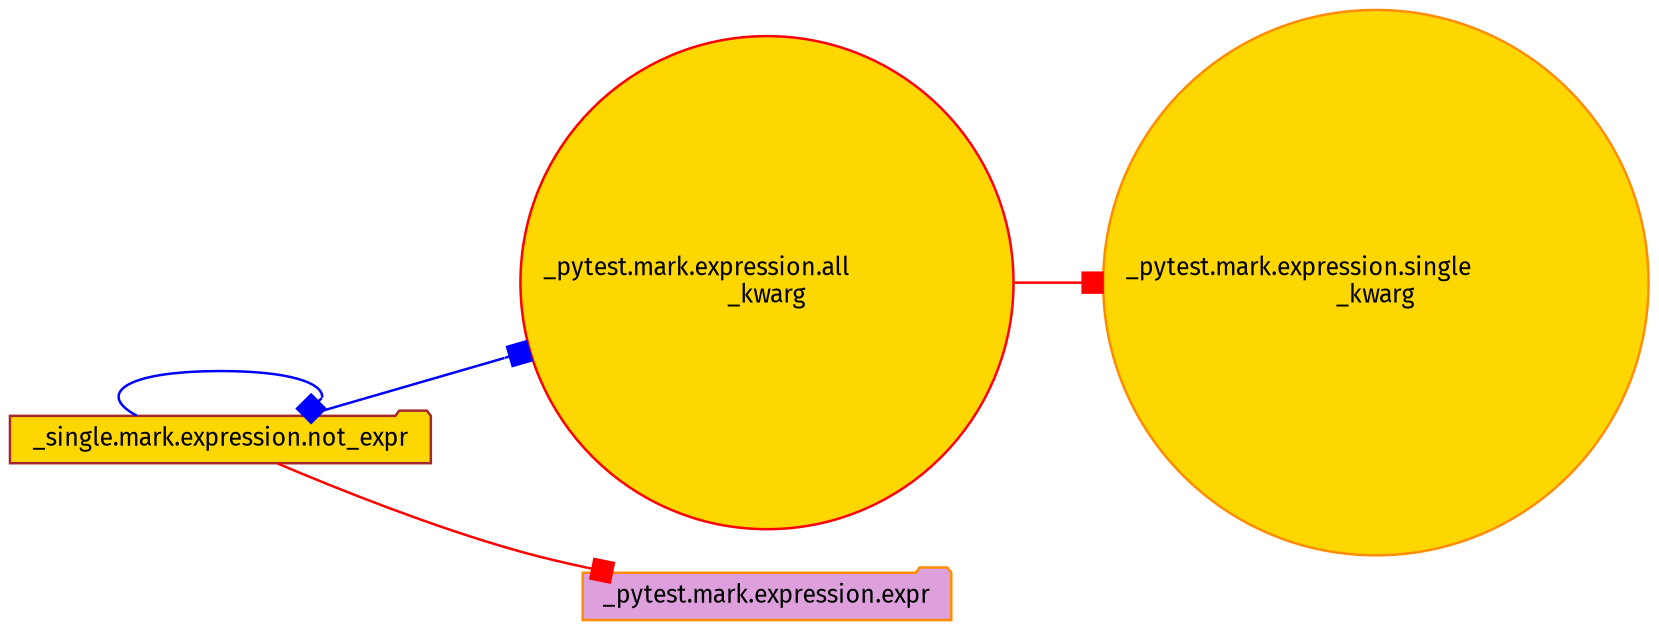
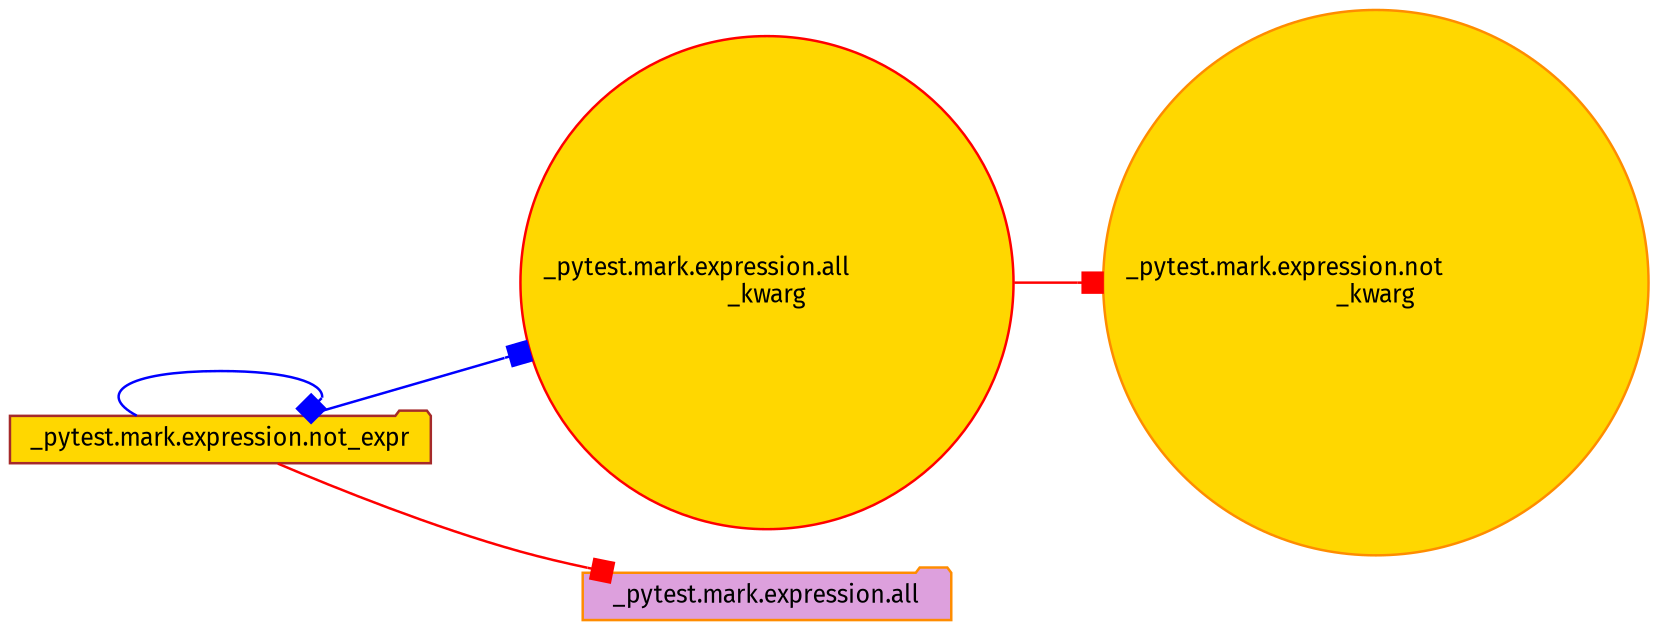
node "_pytest.mark.expression.single _kwarg": label "_pytest.mark.expression.single _kwarg" -> "_pytest.mark.expression.not _kwarg"
node "_single.mark.expression.not_expr": label "_single.mark.expression.not_expr" -> "_pytest.mark.expression.not_expr"
node "_pytest.mark.expression.expr": label "_pytest.mark.expression.expr" -> "_pytest.mark.expression.all"
